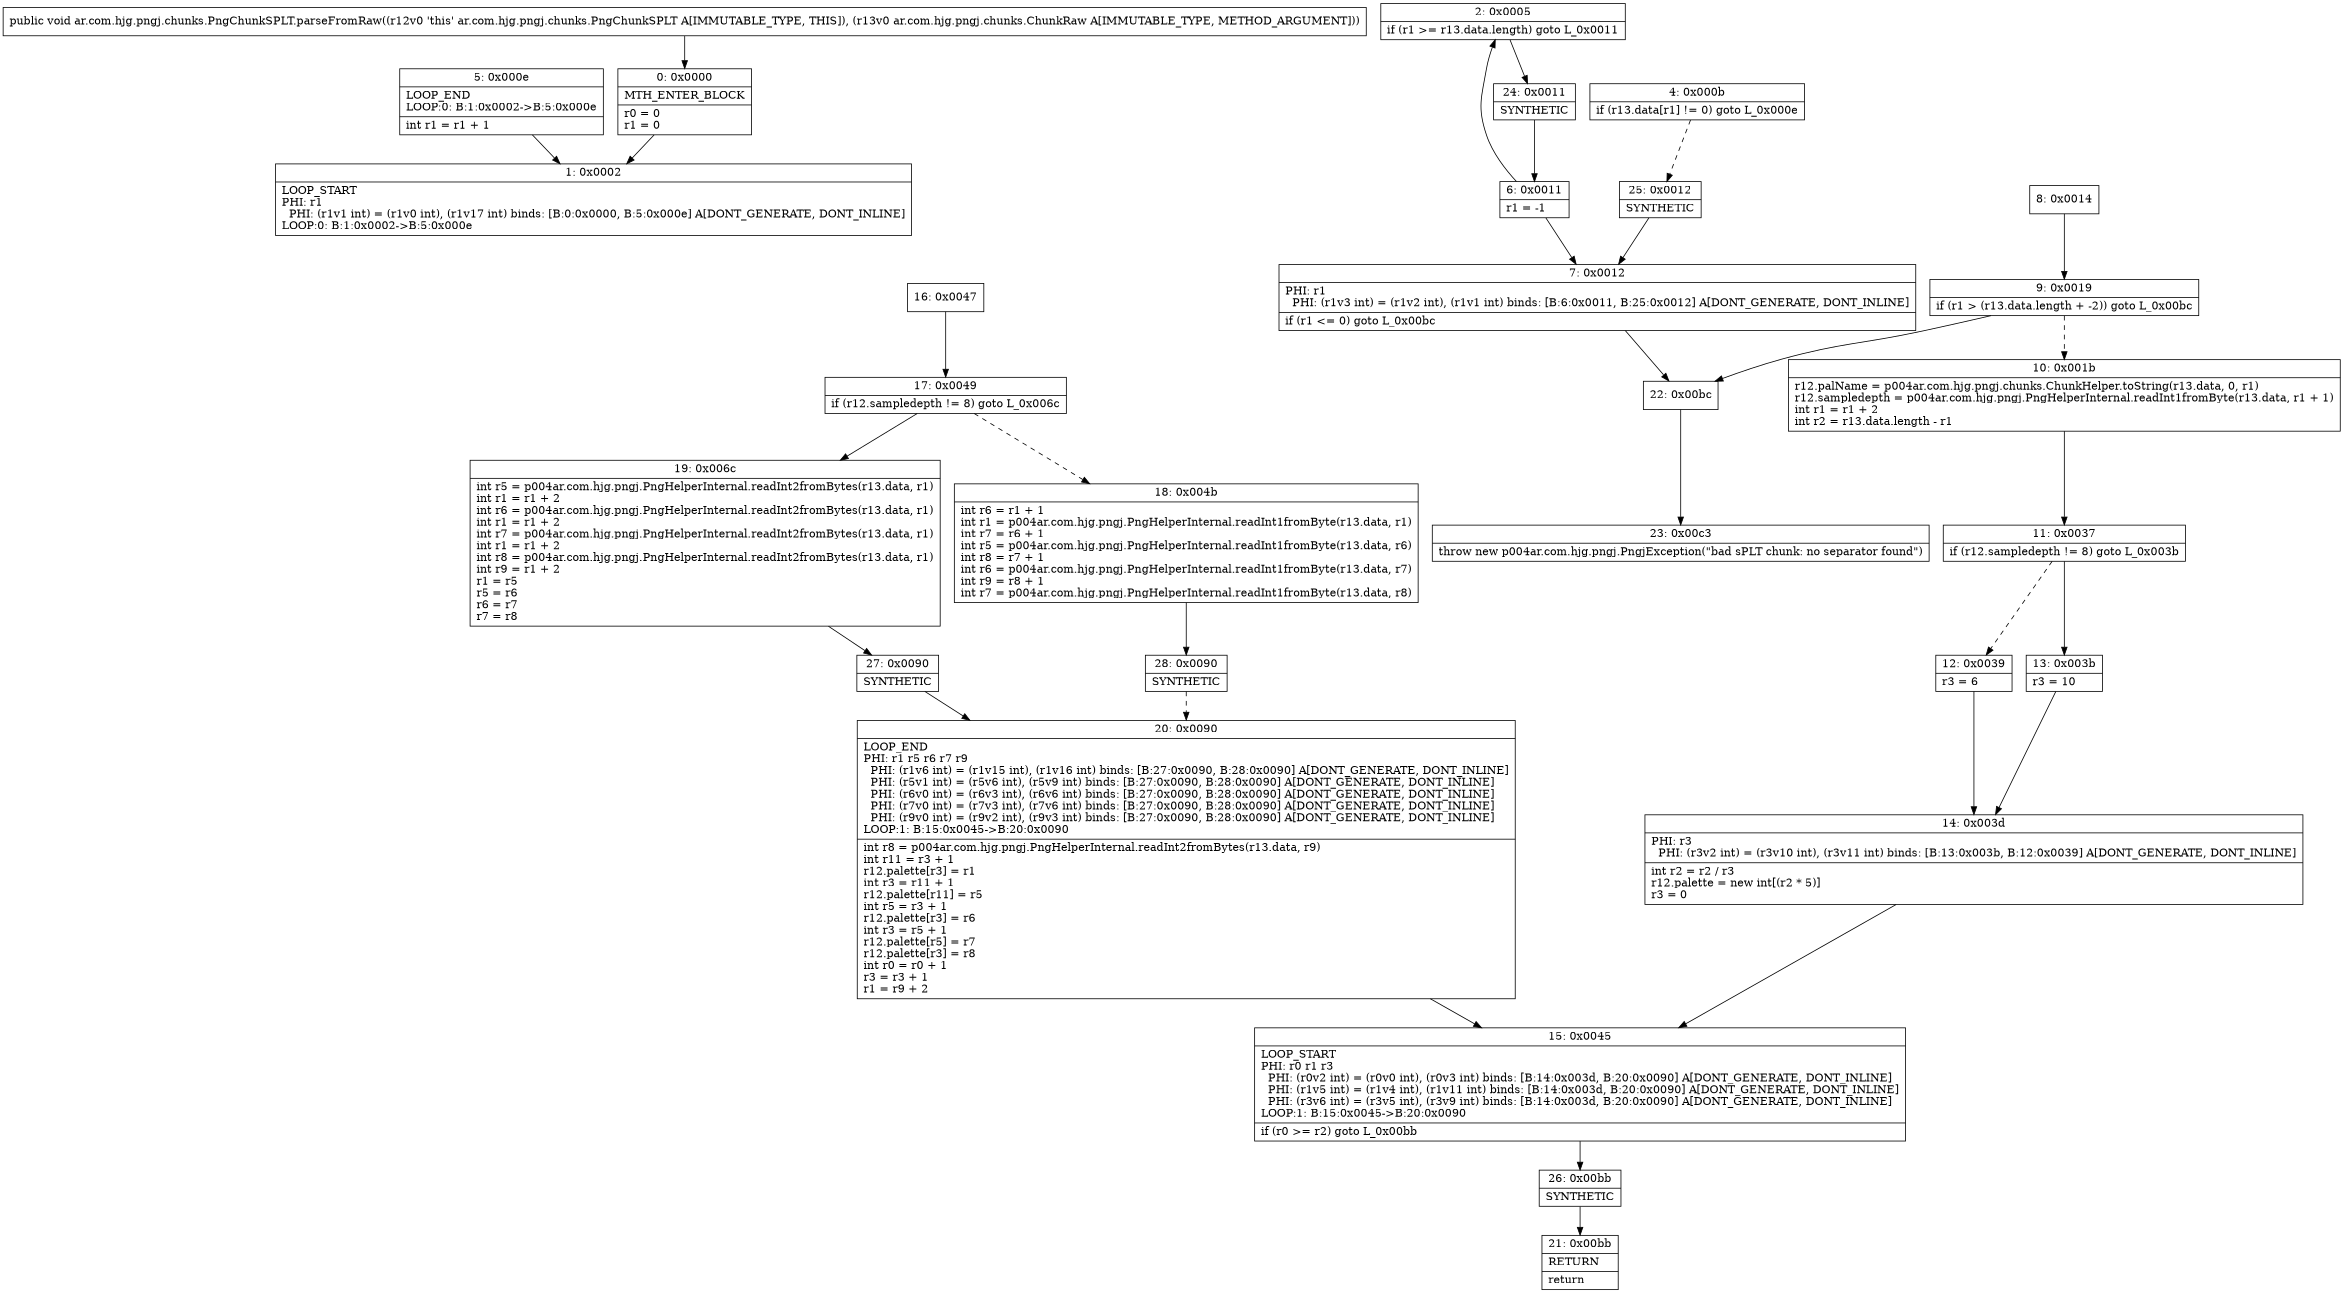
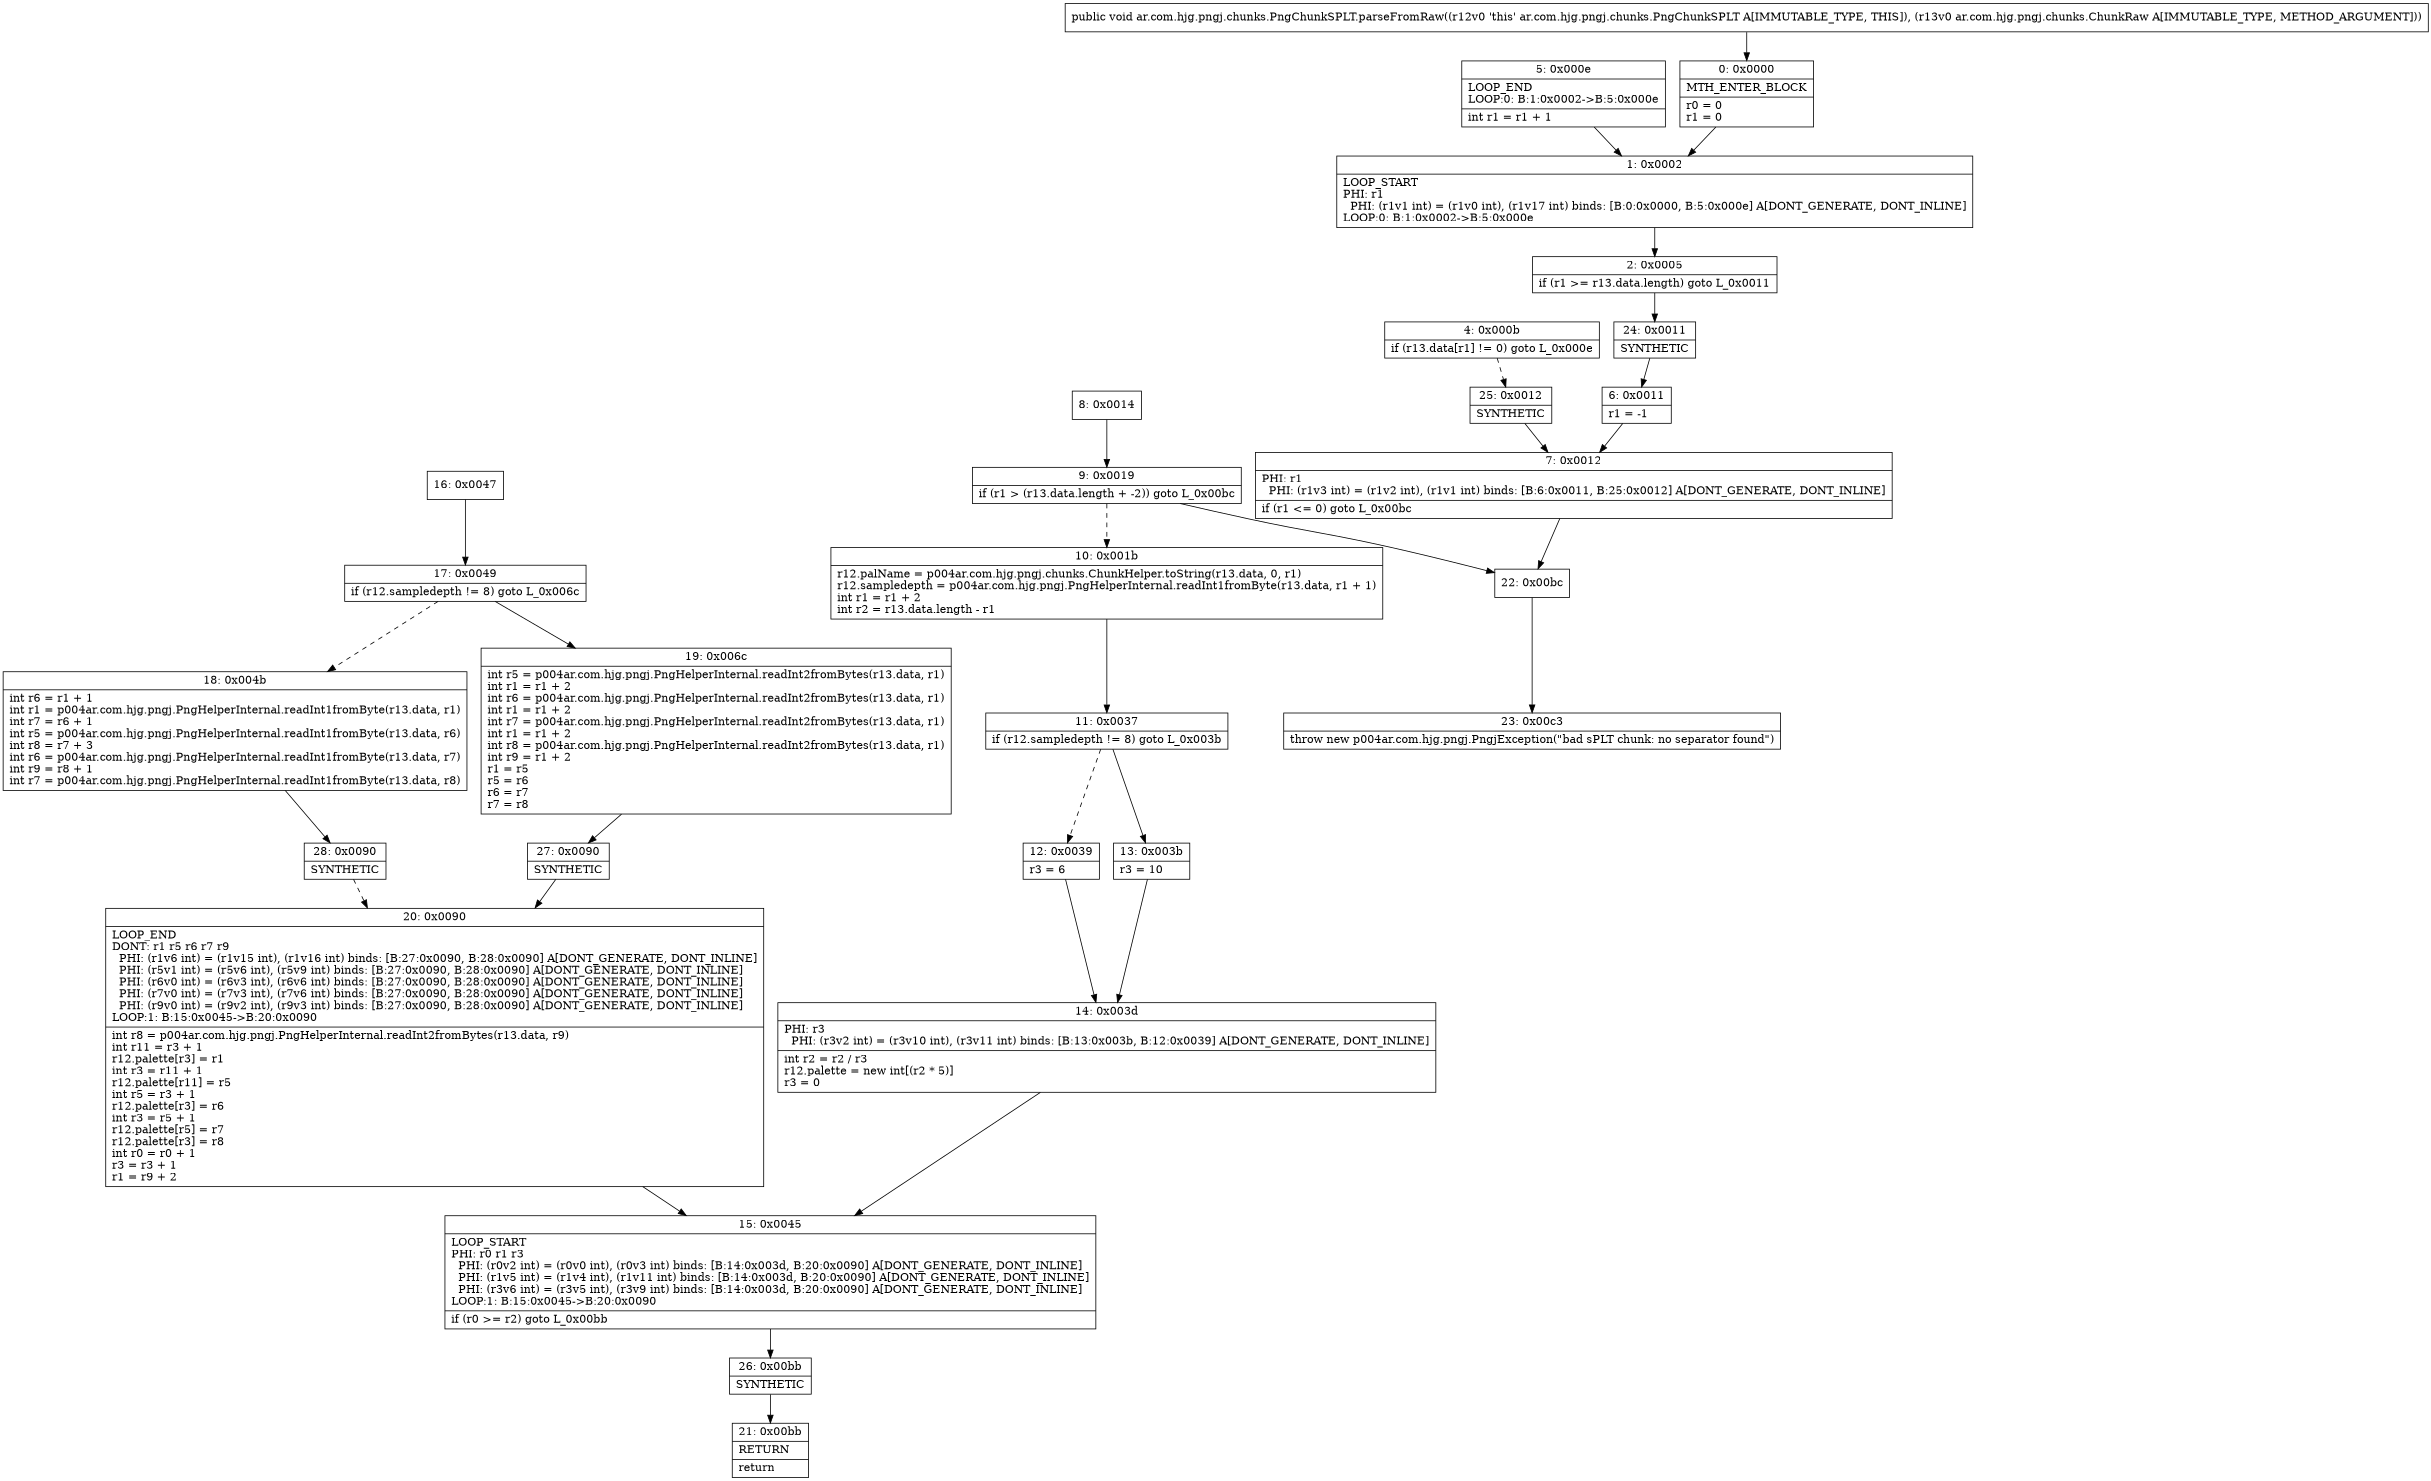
edge "6: 0x0011" -> "2: 0x0005": now "1: 0x0002" -> "2: 0x0005"
node "18: 0x004b": text "int r8 = r7 + 1" -> "int r8 = r7 + 3"
node "20: 0x0090": text "PHI: r1 r5 r6 r7 r9" -> "DONT: r1 r5 r6 r7 r9"
